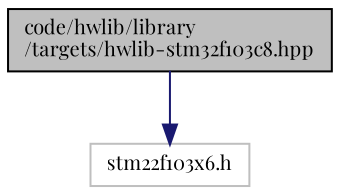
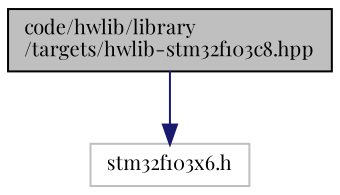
node "stm22f103x6.h": label "stm22f103x6.h" -> "stm32f103x6.h"
